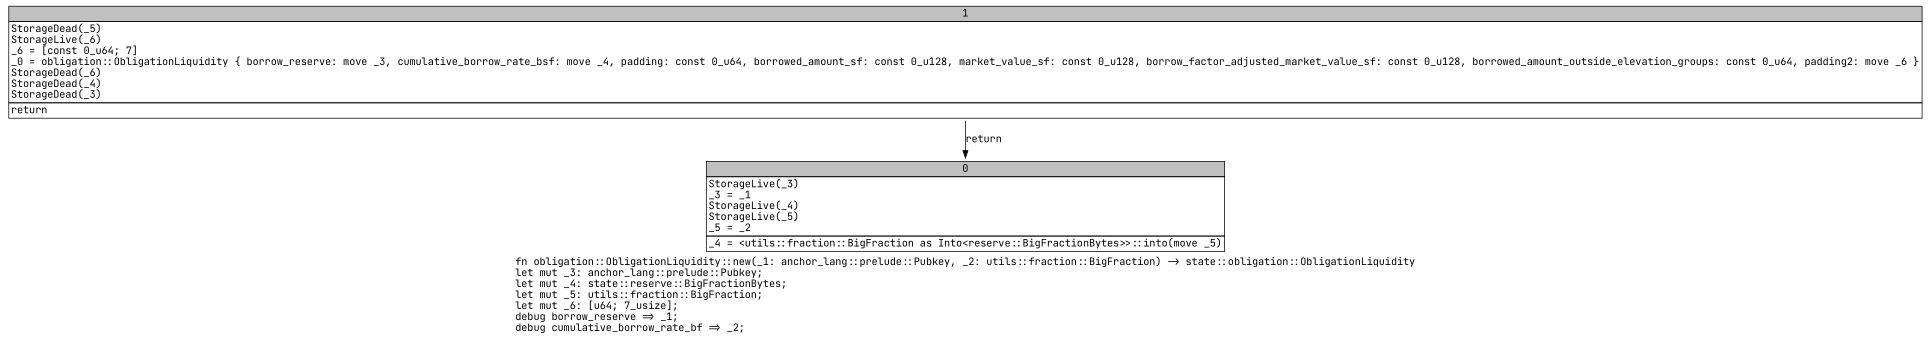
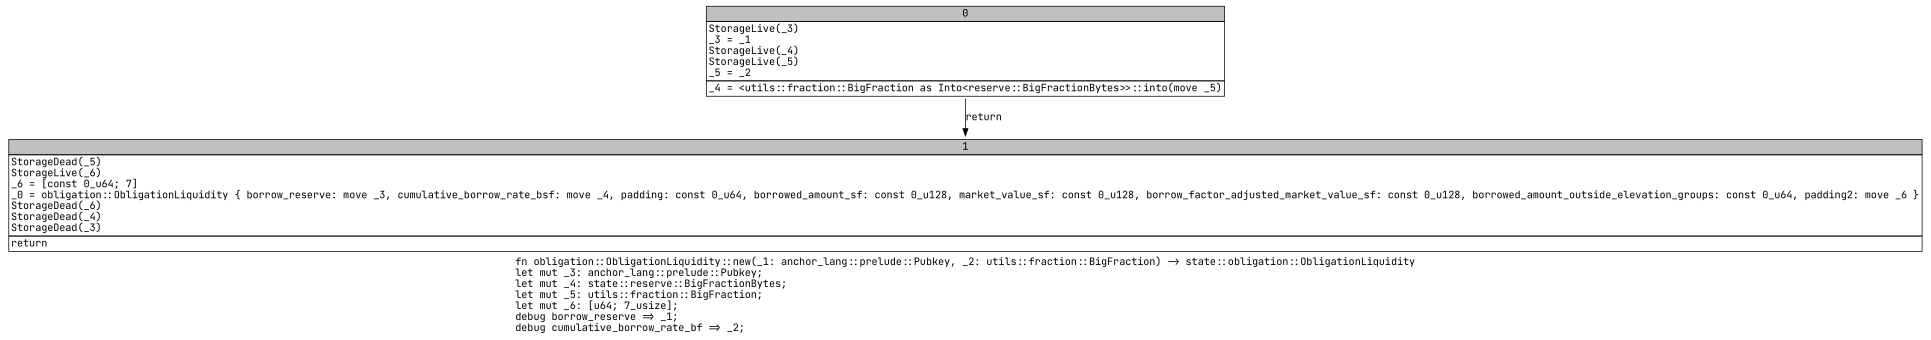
edge "1" -> "0": reversed
